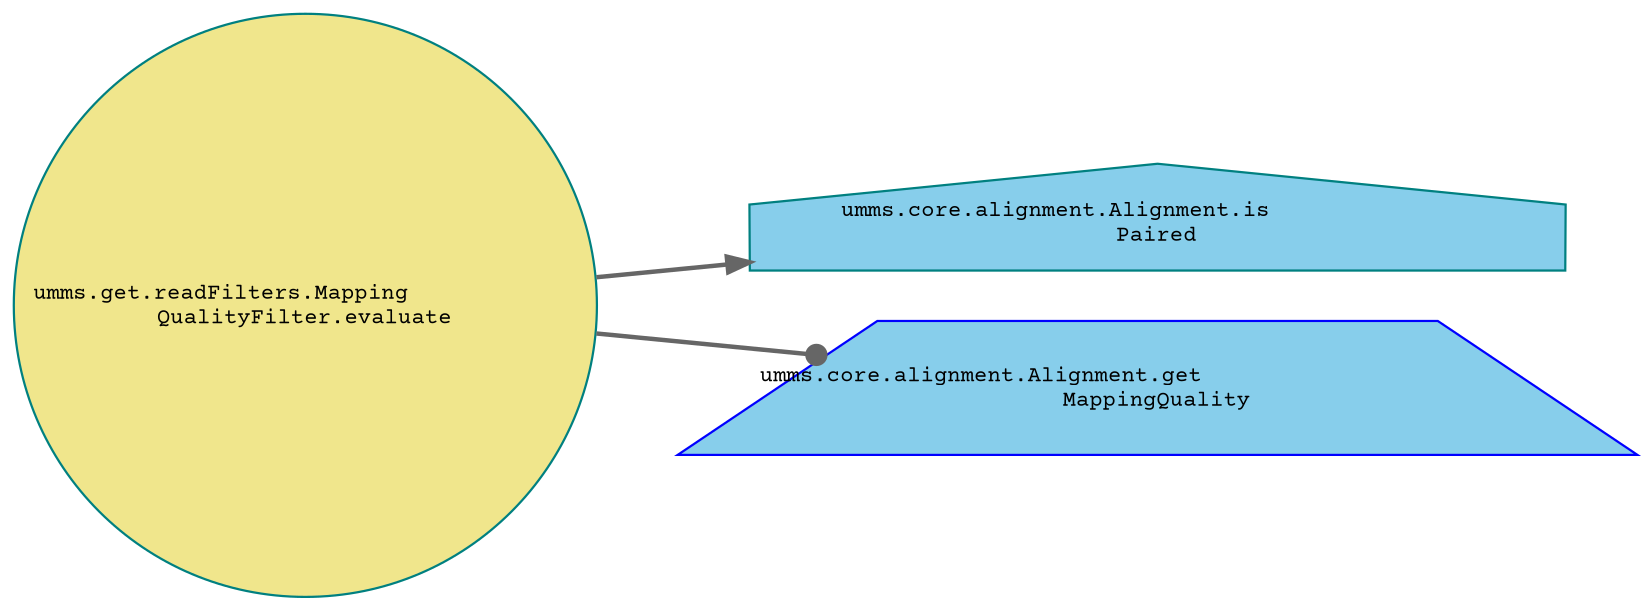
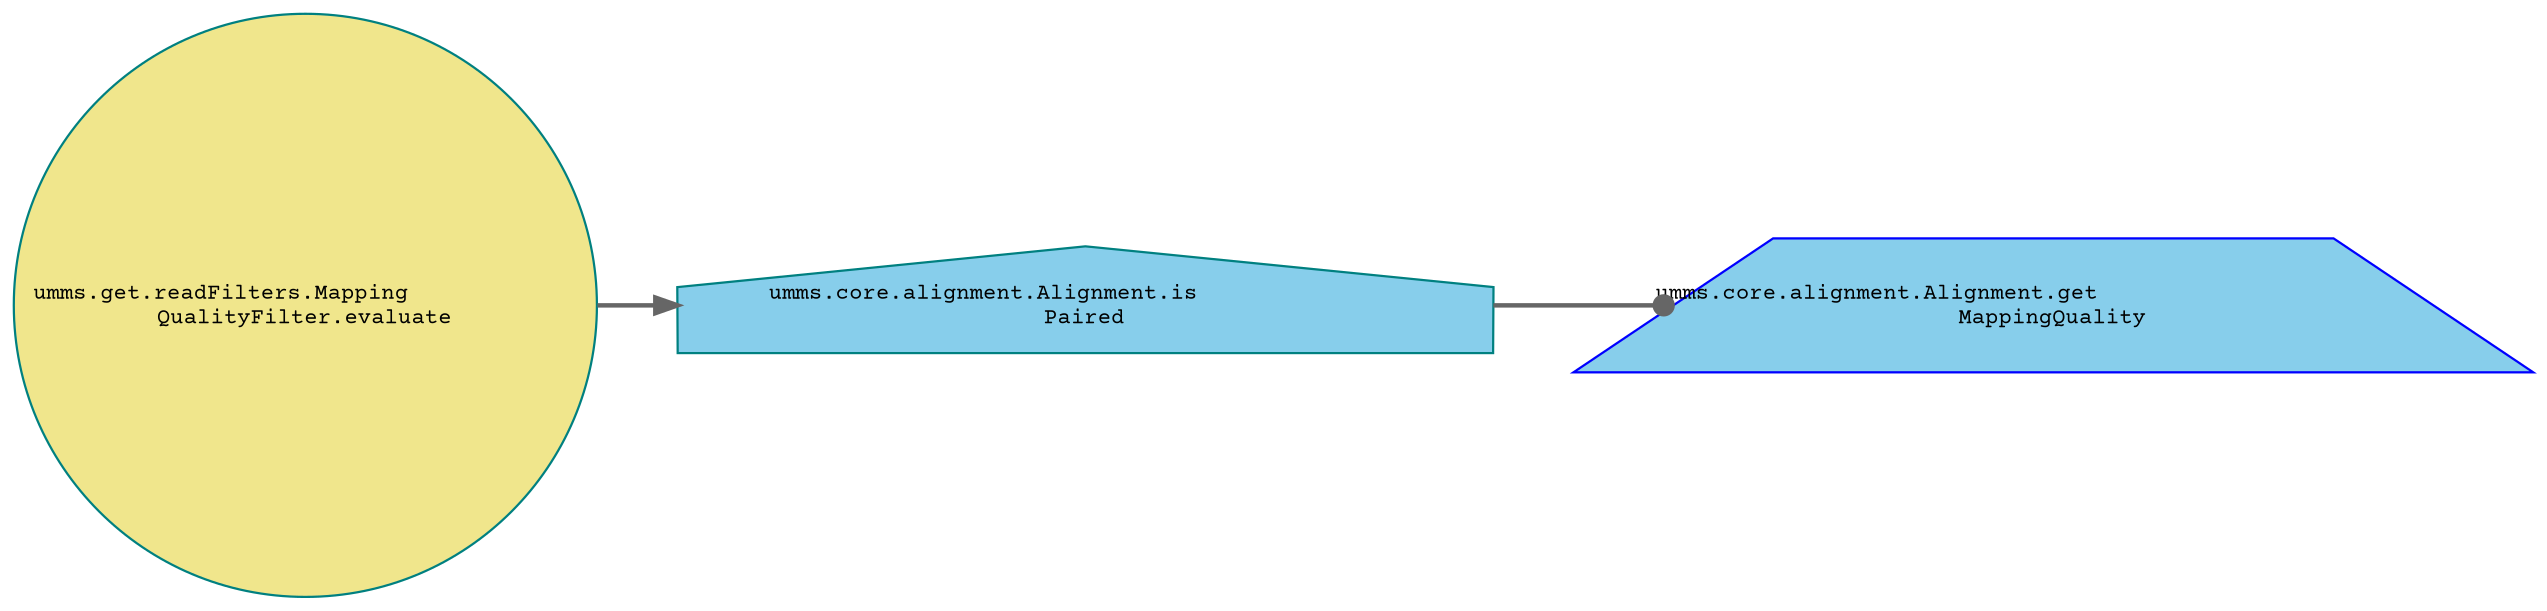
edge "umms.get.readFilters.Mapping QualityFilter.evaluate" -> "umms.core.alignment.Alignment.get MappingQuality": now "umms.core.alignment.Alignment.is Paired" -> "umms.core.alignment.Alignment.get MappingQuality"
